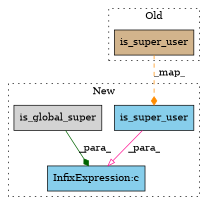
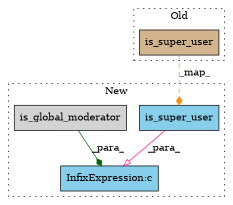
node "is_global_super": label "is_global_super" -> "is_global_moderator"
